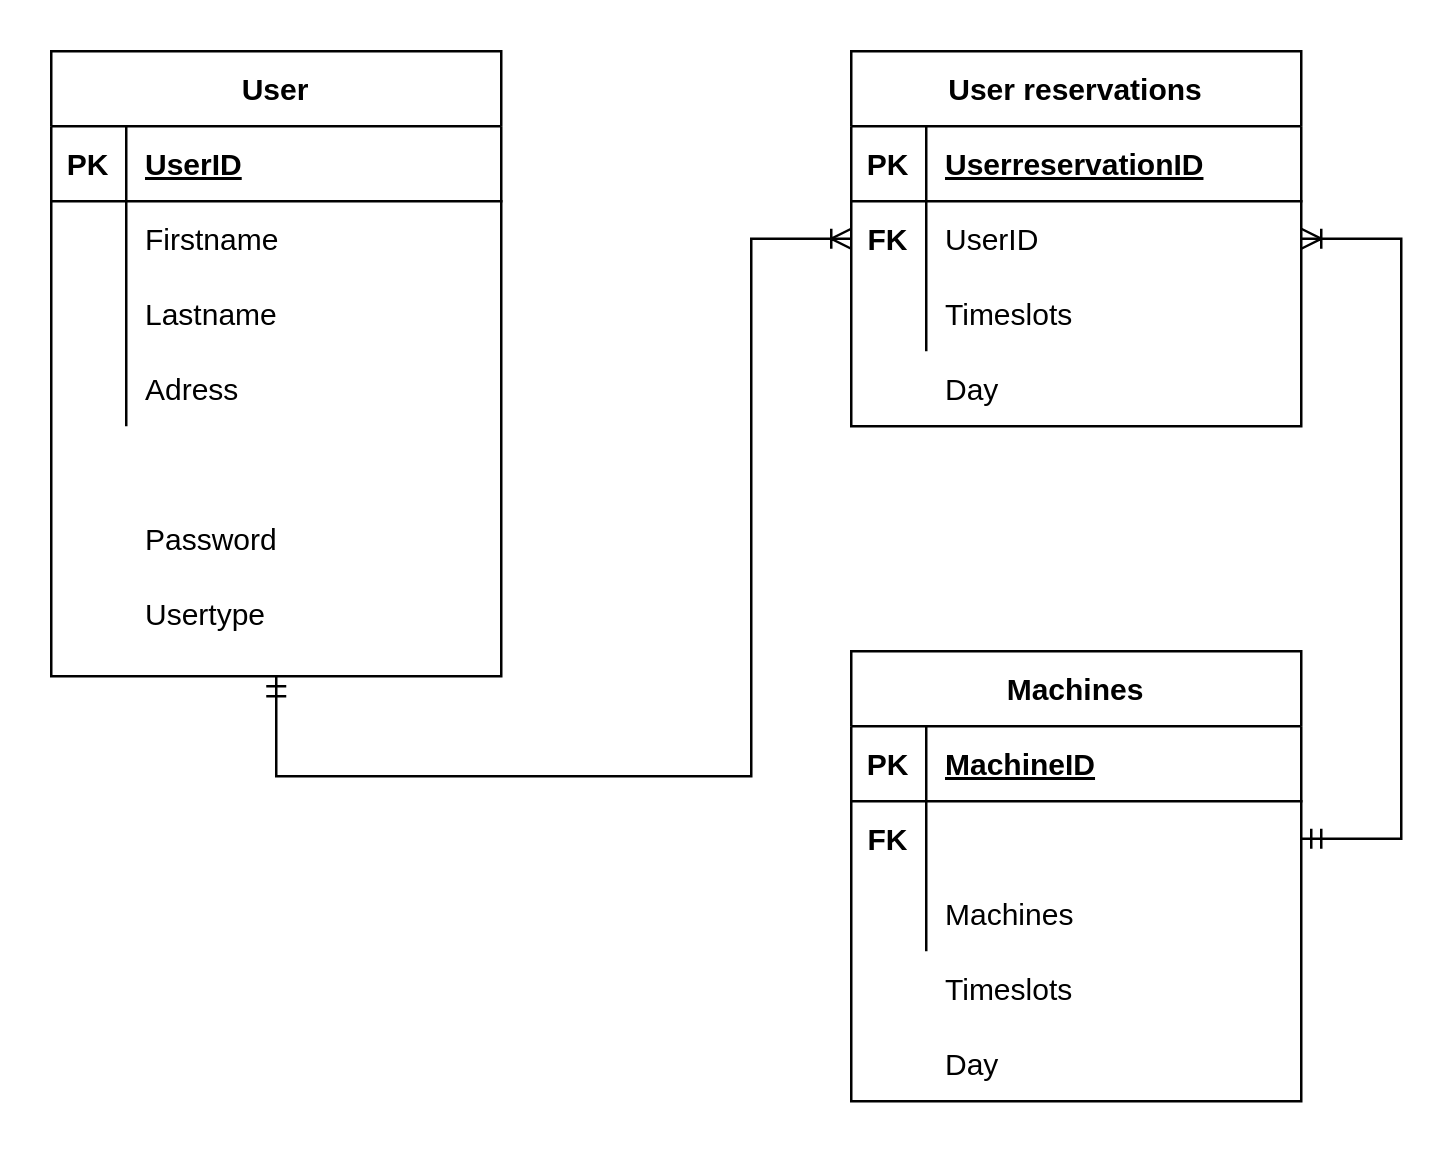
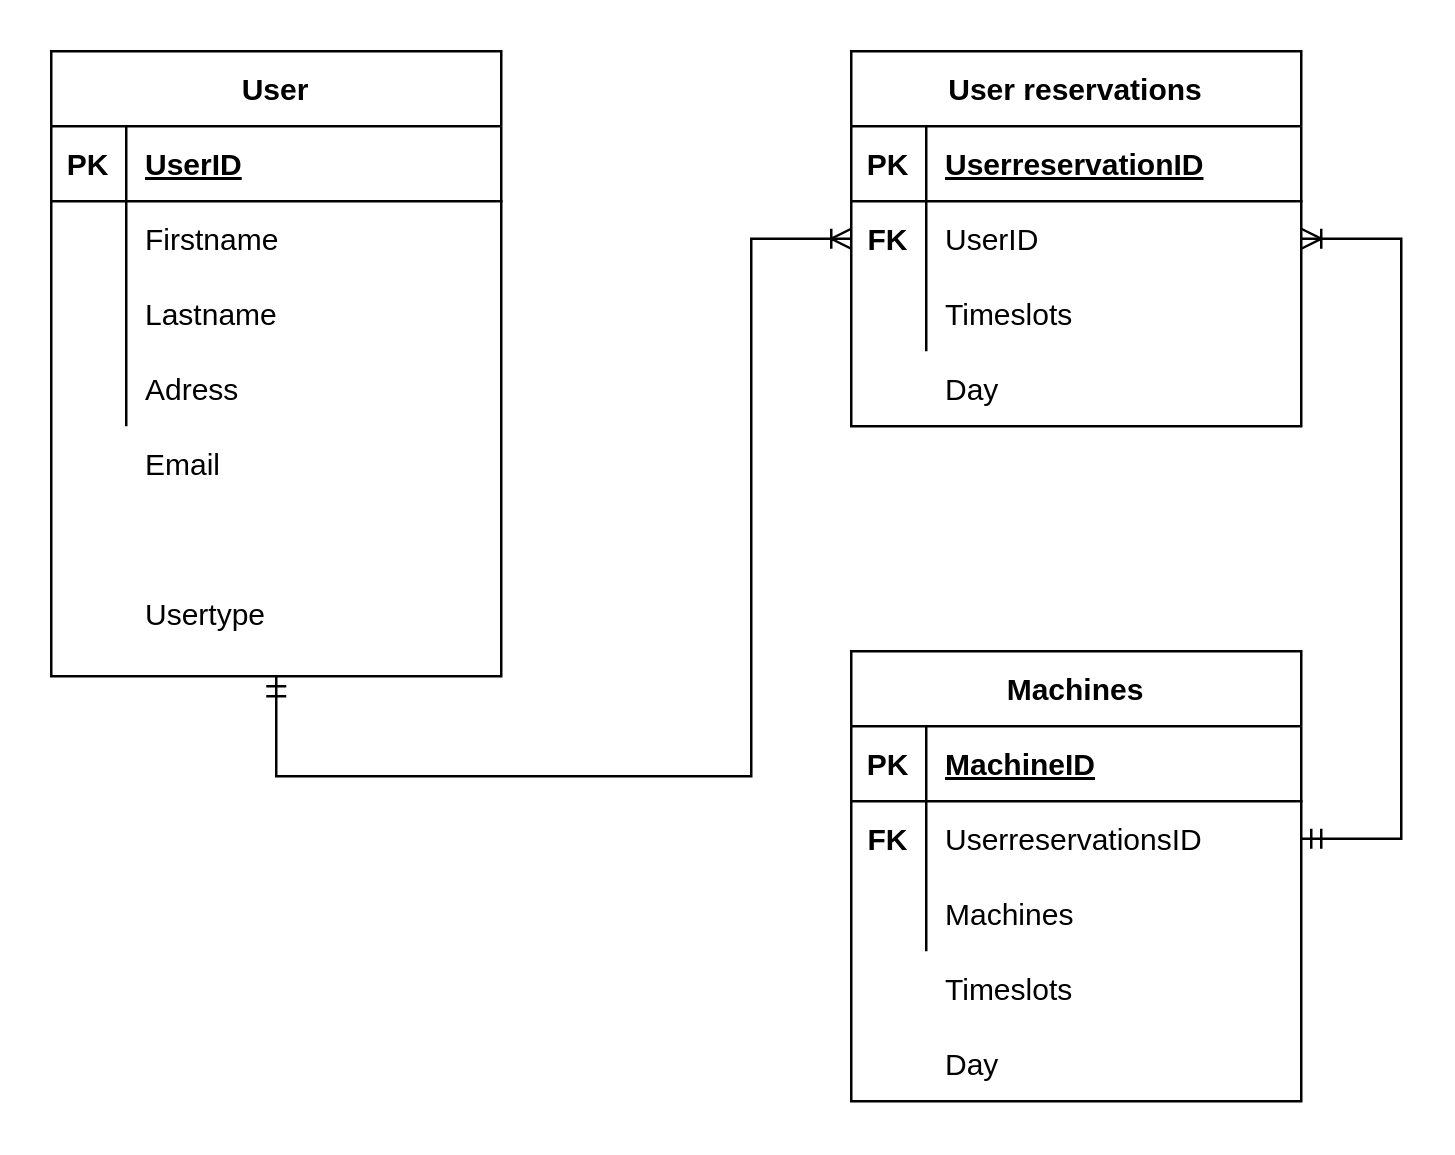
node "Email": added
node "Password": removed
node "UserreservationsID": added
